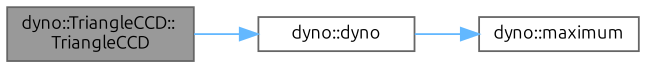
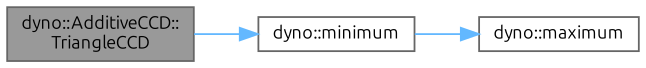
node "dyno::TriangleCCD:: TriangleCCD": label "dyno::TriangleCCD:: TriangleCCD" -> "dyno::AdditiveCCD:: TriangleCCD"
node "dyno::dyno": label "dyno::dyno" -> "dyno::minimum"
